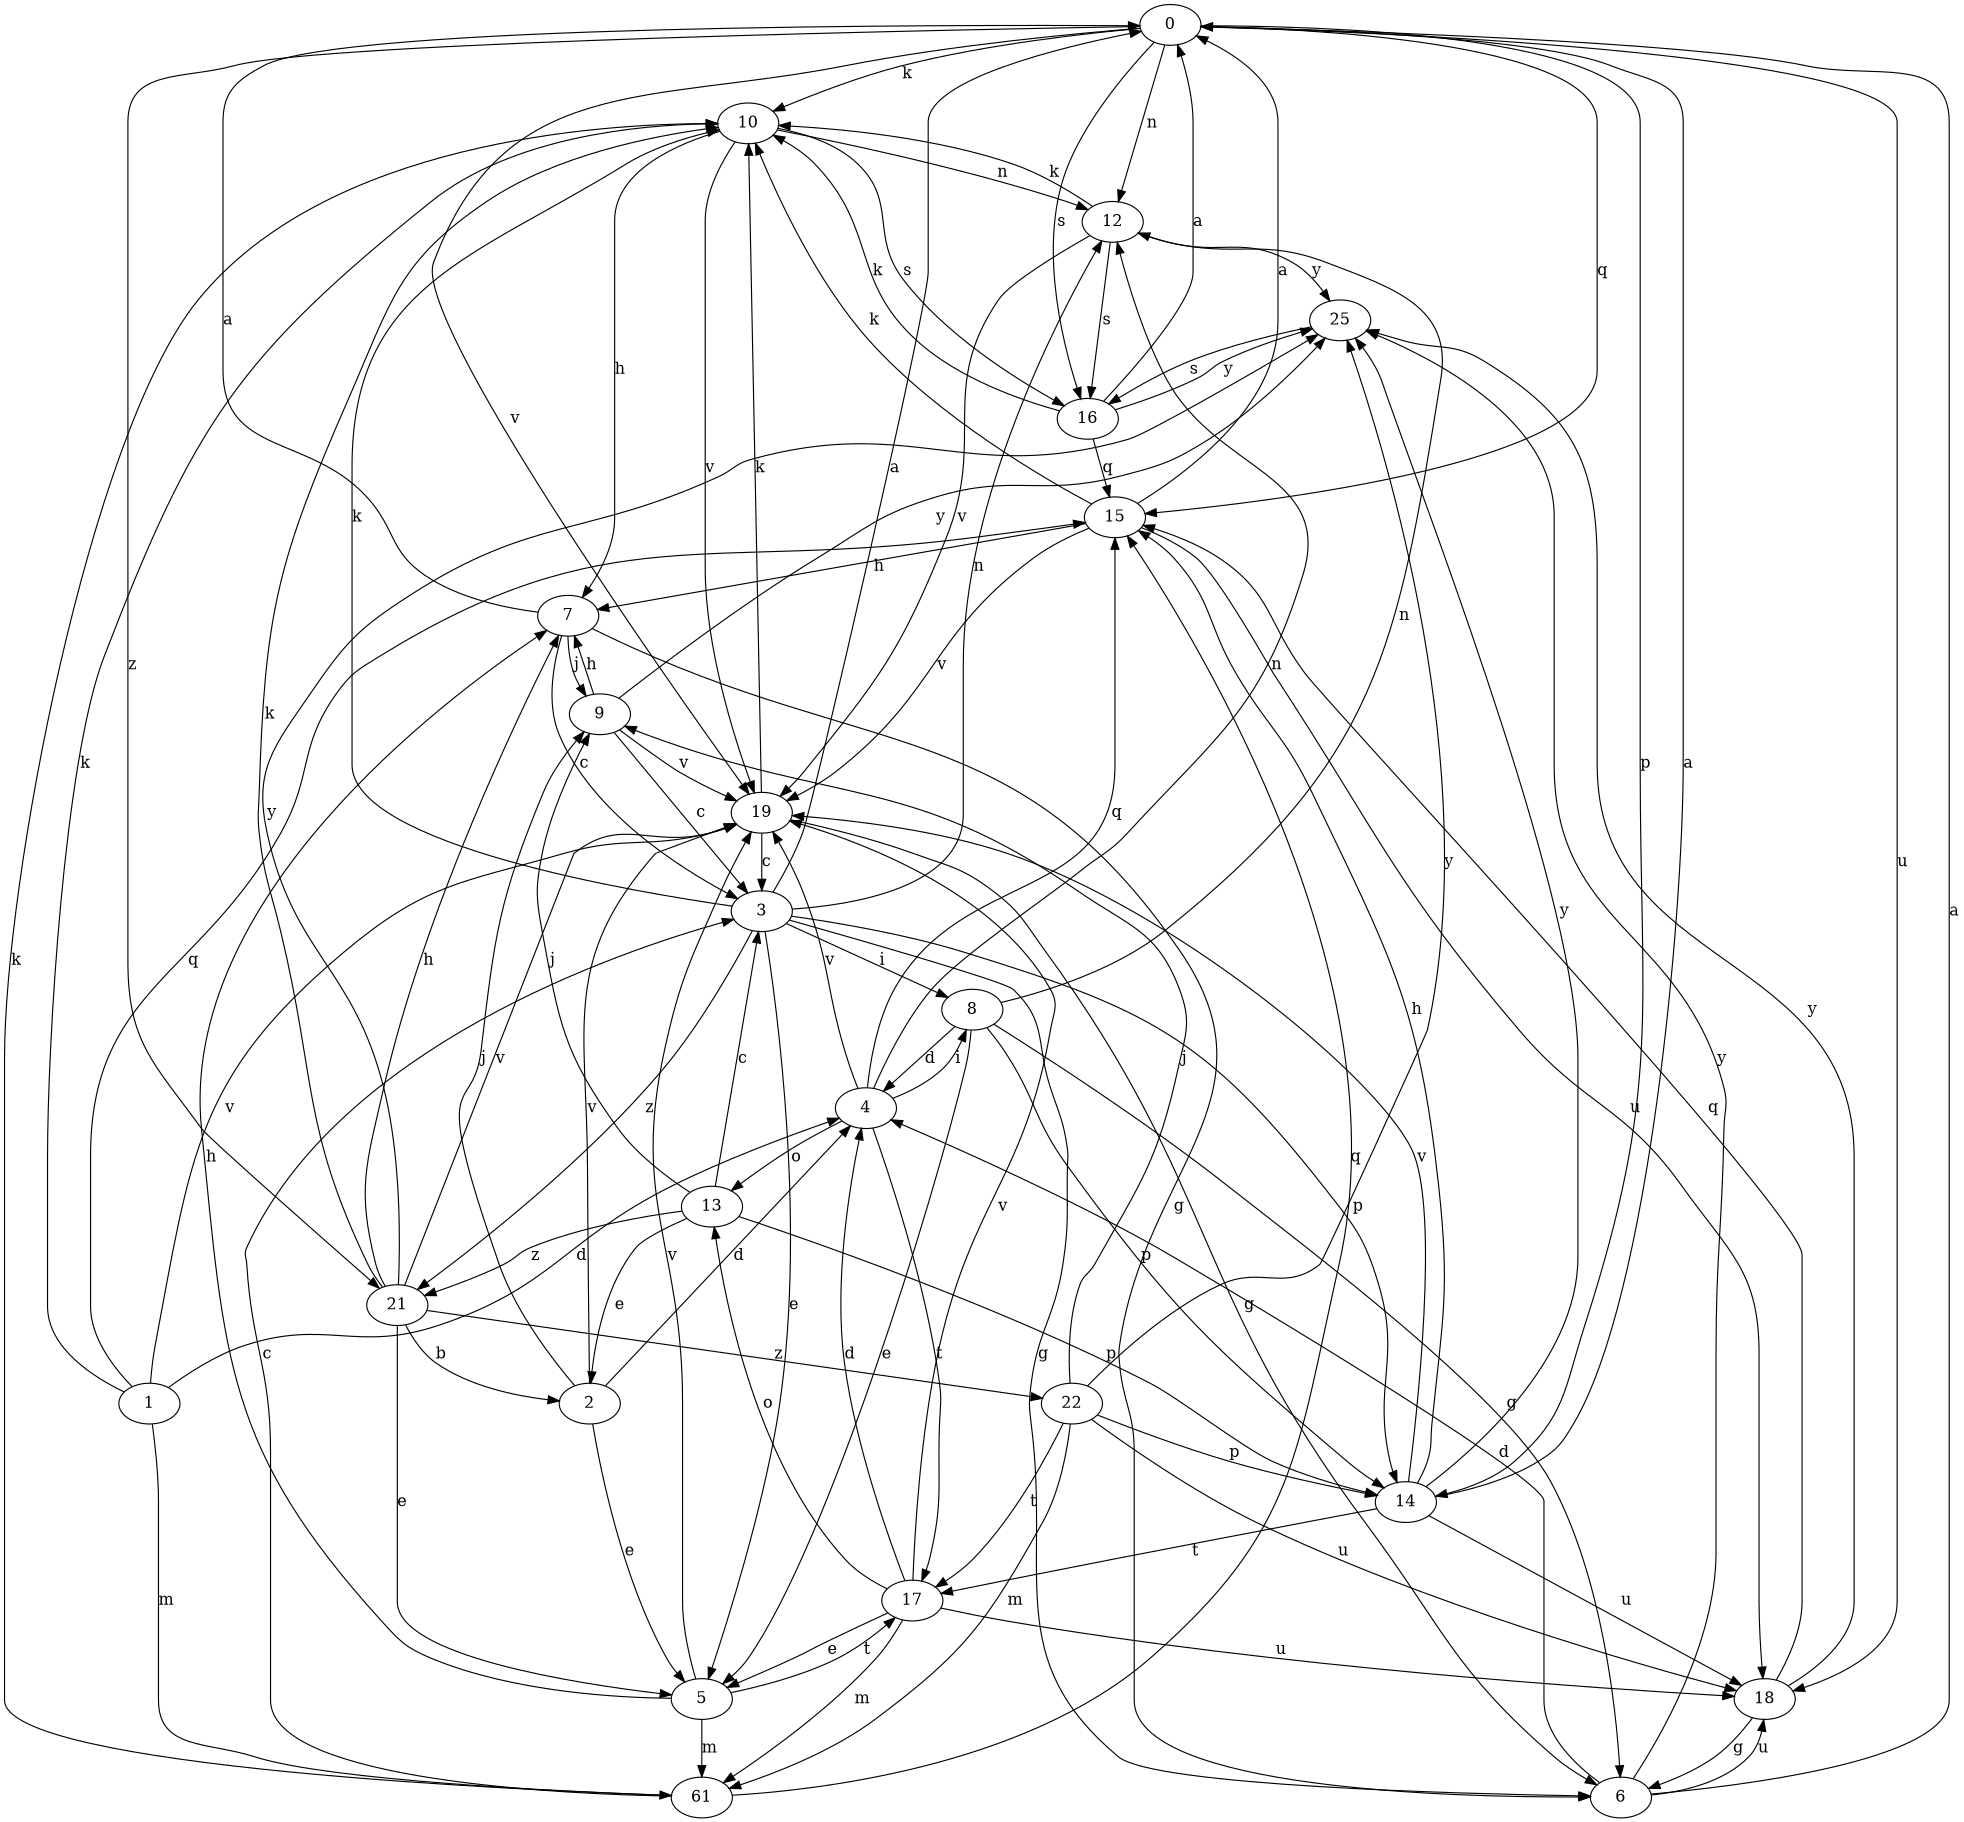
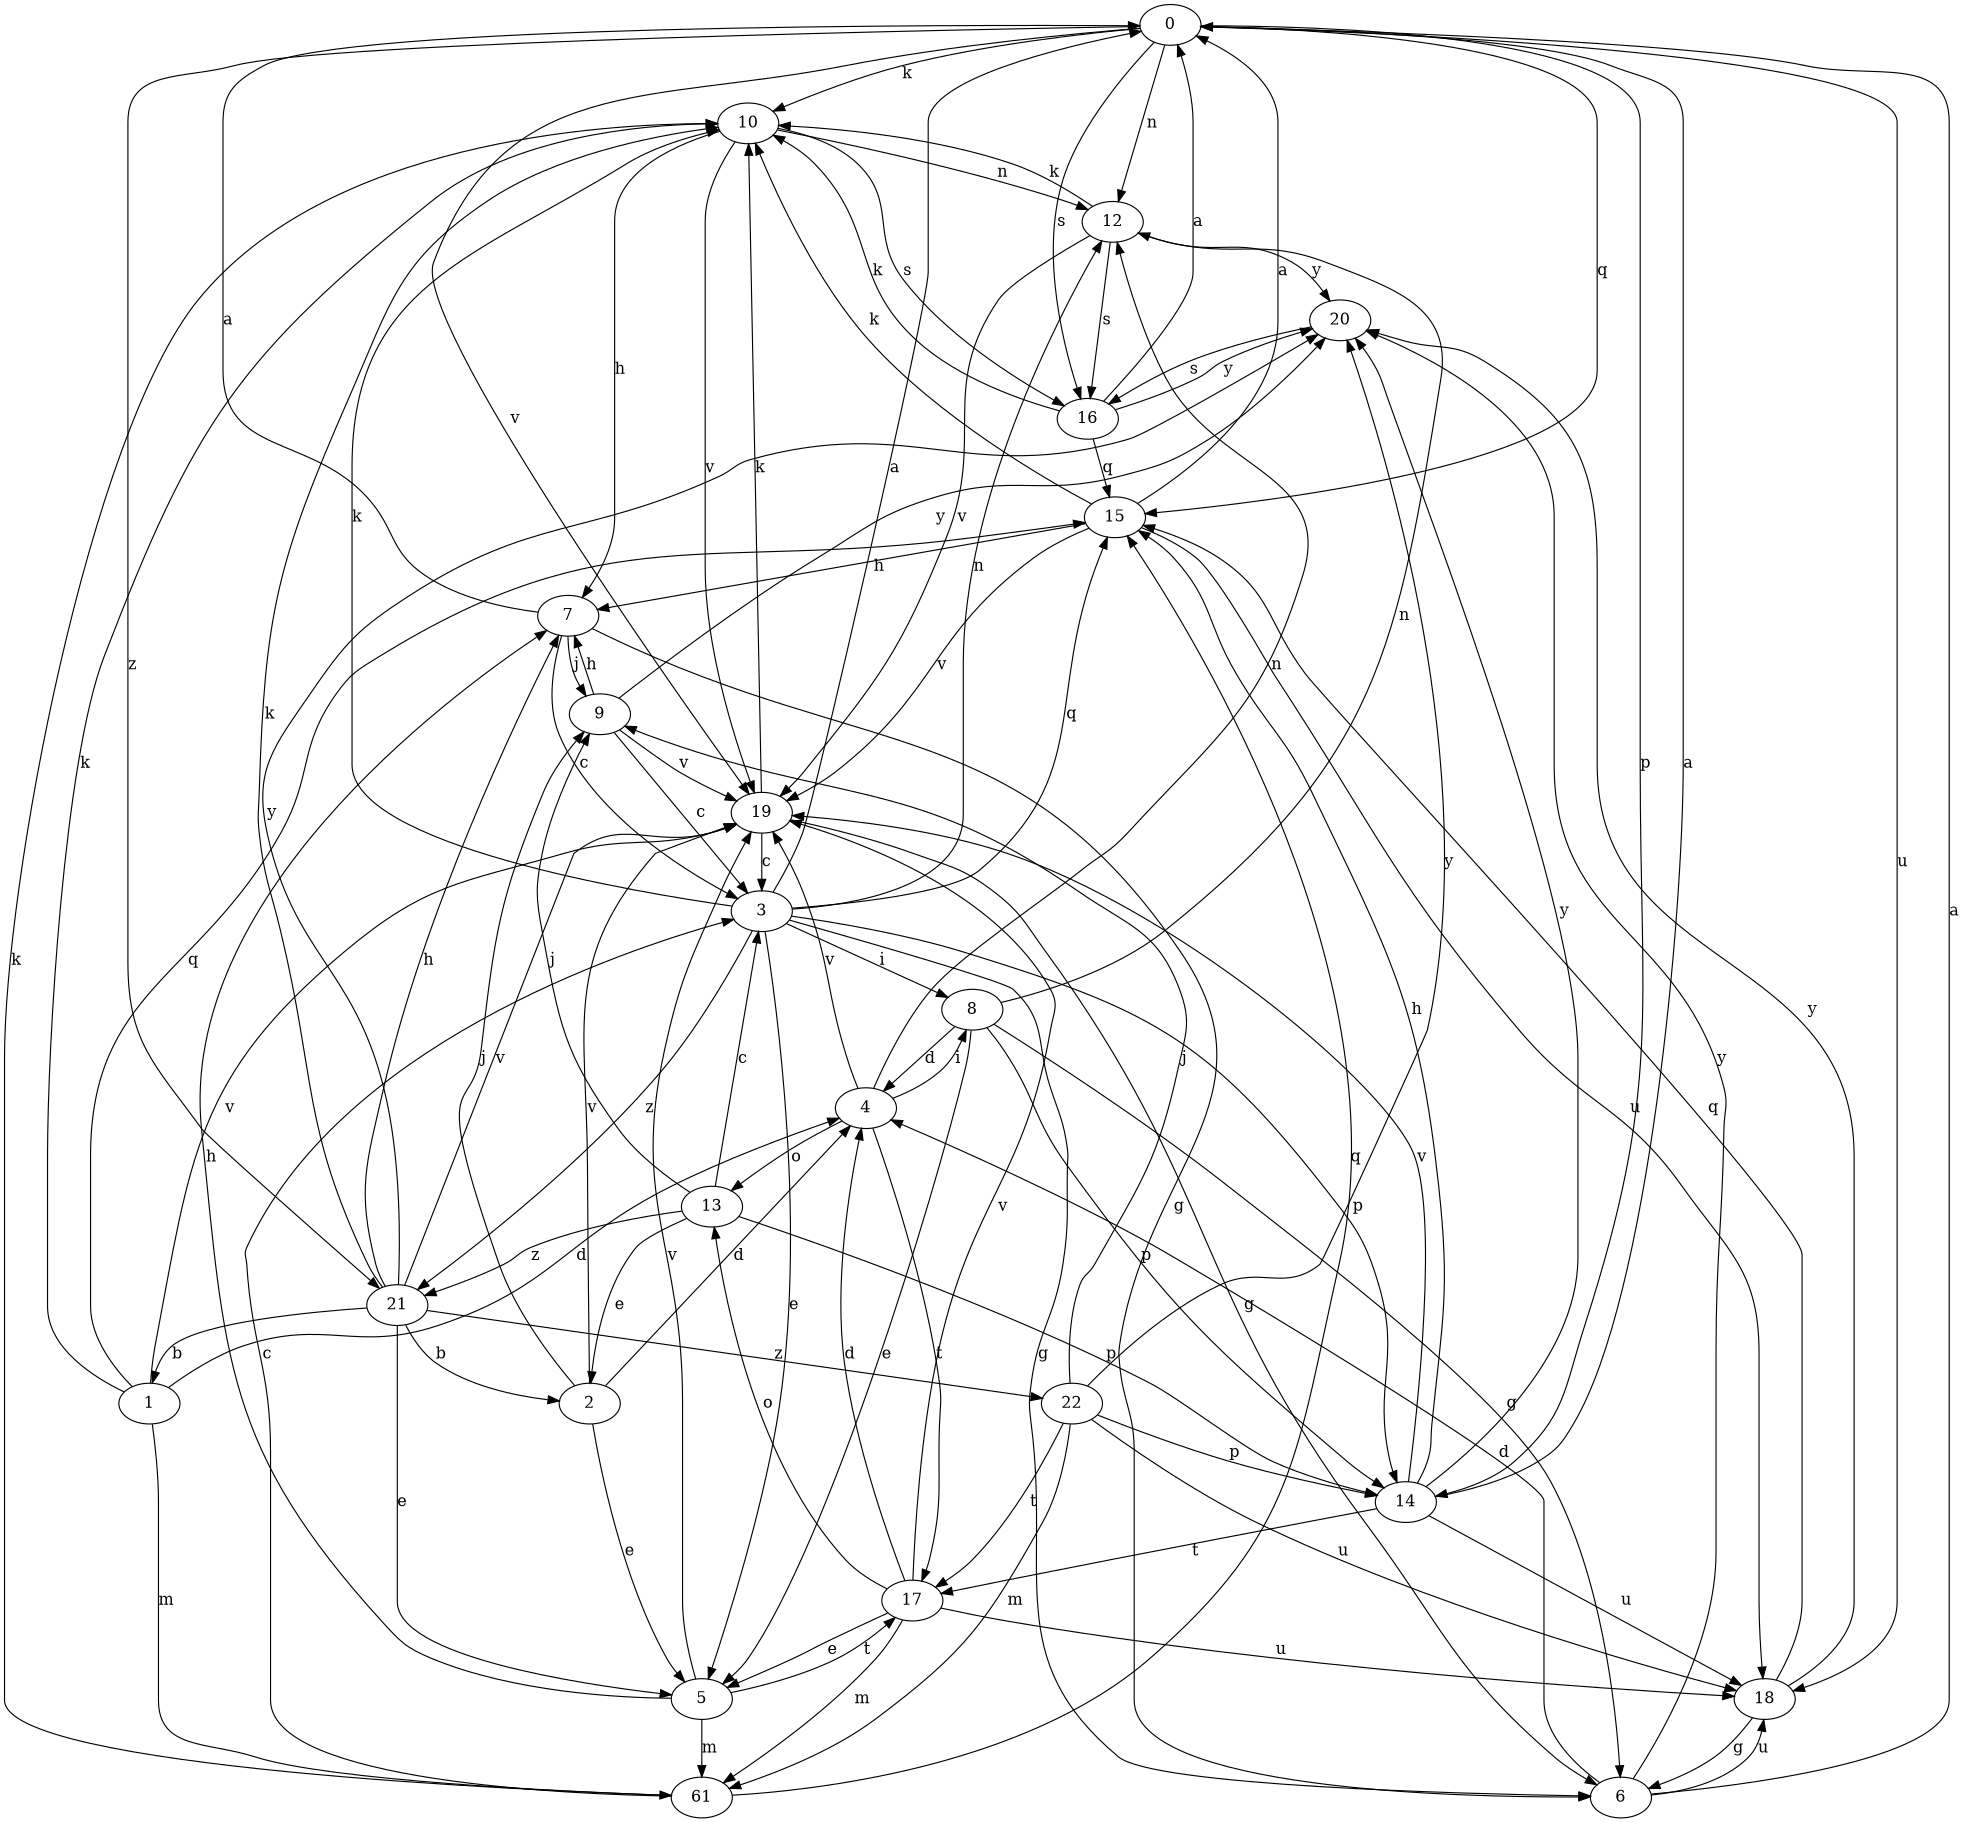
node "25": label "25" -> "20"
edge "4" -> "15": now "3" -> "15"
edge "21" -> "1": added, label "b"
